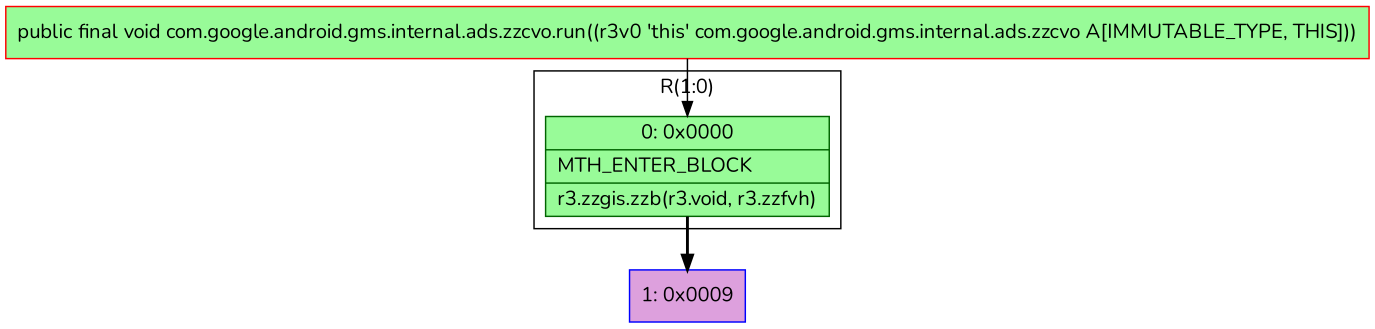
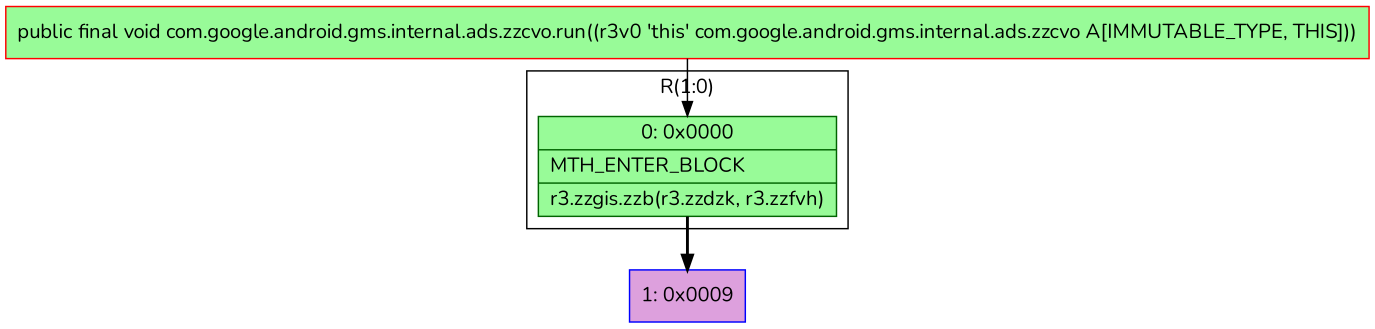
node "0: 0x0000": text "r3.zzgis.zzb(r3.void, r3.zzfvh)" -> "r3.zzgis.zzb(r3.zzdzk, r3.zzfvh)"
